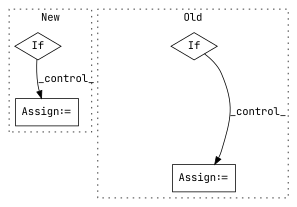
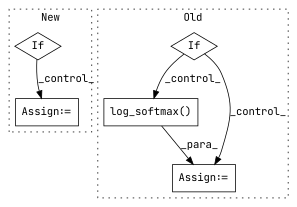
node "log_softmax()": added
